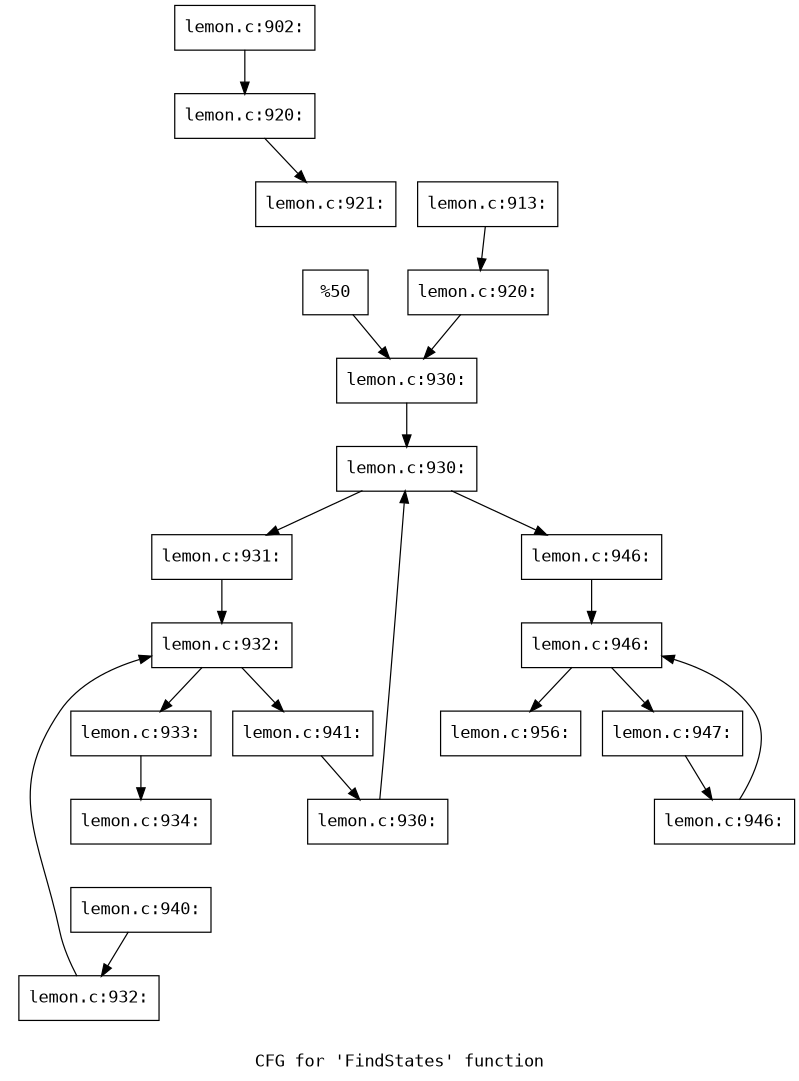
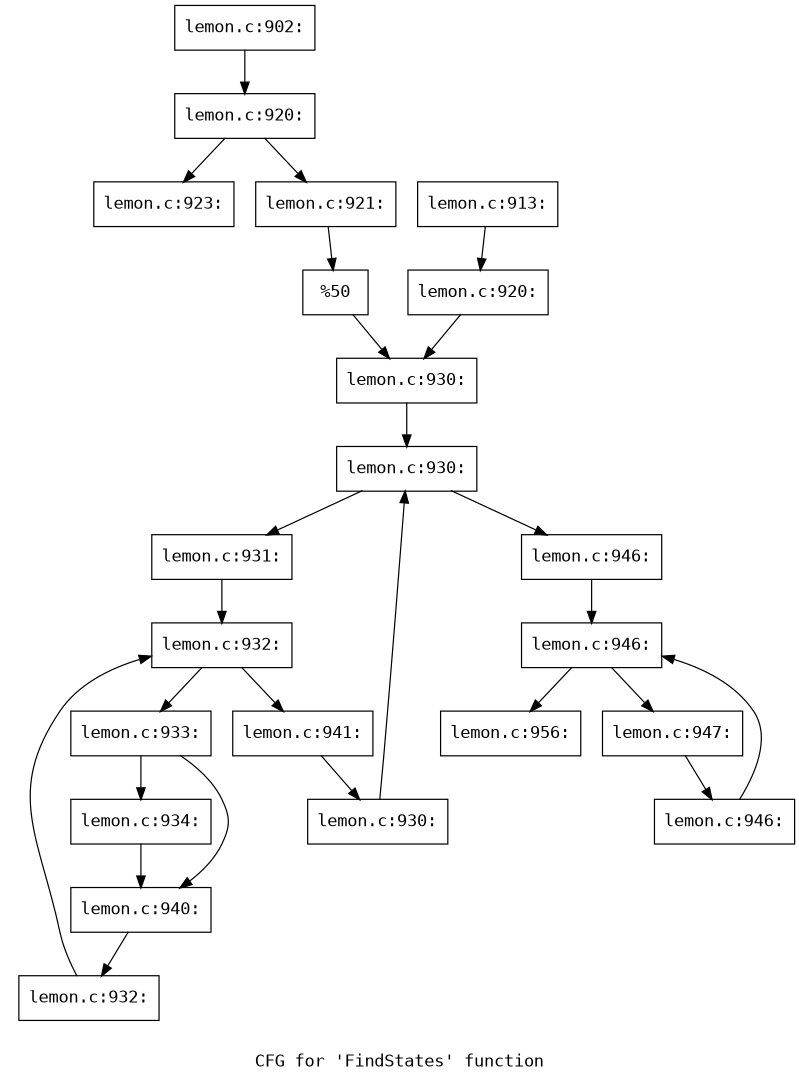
node "lemon.c:923:": added
edge "lemon.c:921:" -> "%50": added
edge "lemon.c:933:" -> "lemon.c:940:": added
edge "lemon.c:934:" -> "lemon.c:940:": added
